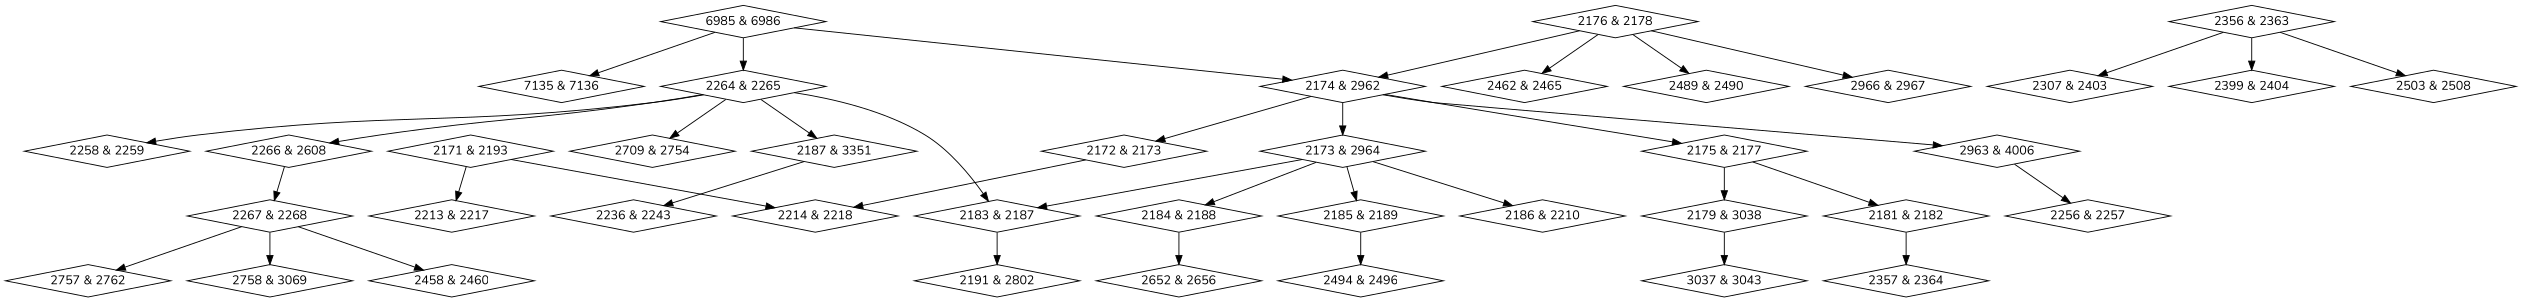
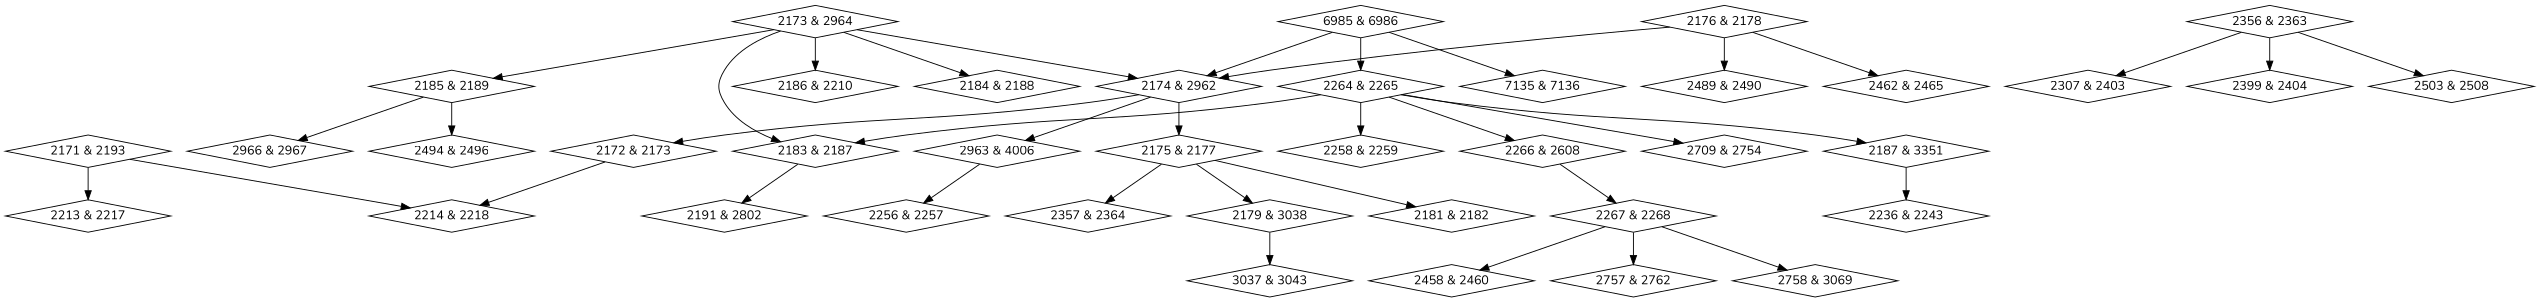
edge "2176 & 2178" -> "2966 & 2967": now "2185 & 2189" -> "2966 & 2967"
edge "2174 & 2962" -> "2173 & 2964": reversed
edge "2181 & 2182" -> "2357 & 2364": now "2175 & 2177" -> "2357 & 2364"
node "2652 & 2656": removed
